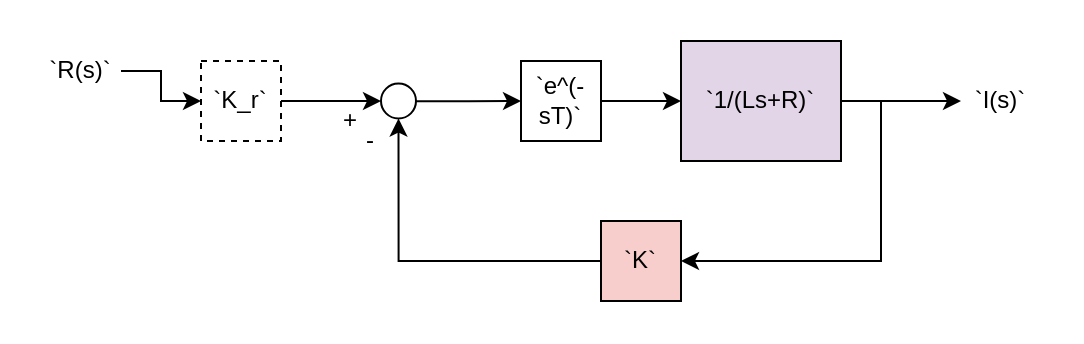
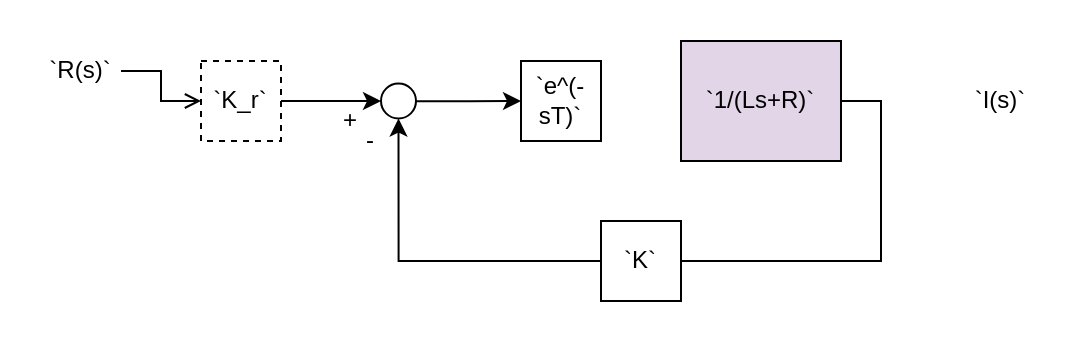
edge "`R(s)`" -> "`K_r`": arrowhead classic -> open
edge "`e^(-sT)`" -> "`1/(Ls+R)`": removed
edge "`1/(Ls+R)`" -> "`I(s)`": removed
node "`K`": fillcolor #f8cecc -> #ffffff
edge "`1/(Ls+R)`" -> "`K`": arrowhead classic -> none
